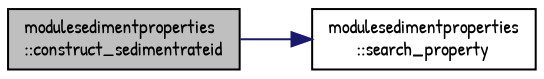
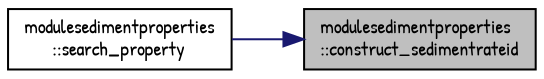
edge "modulesedimentproperties ::construct_sedimentrateid" -> "modulesedimentproperties ::search_property": reversed
